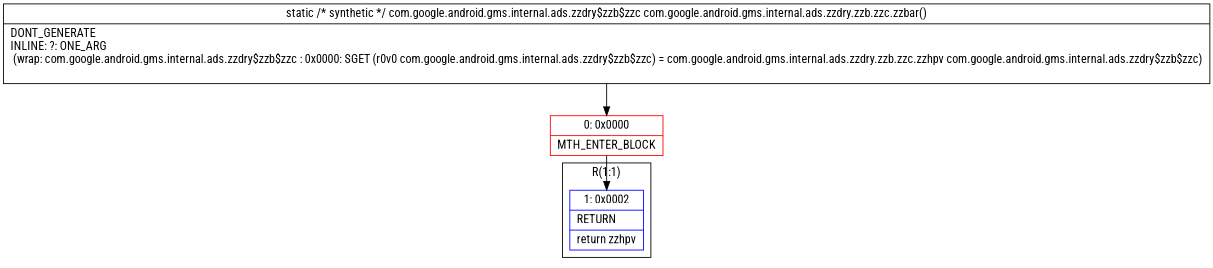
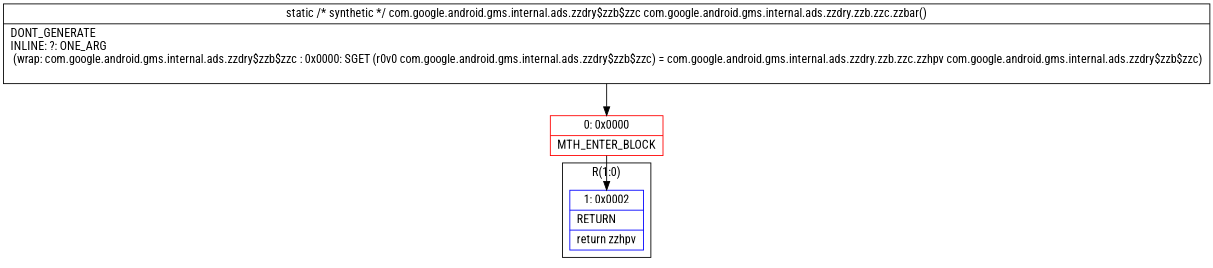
cluster "R(1:1)": label "R(1:1)" -> "R(1:0)"
